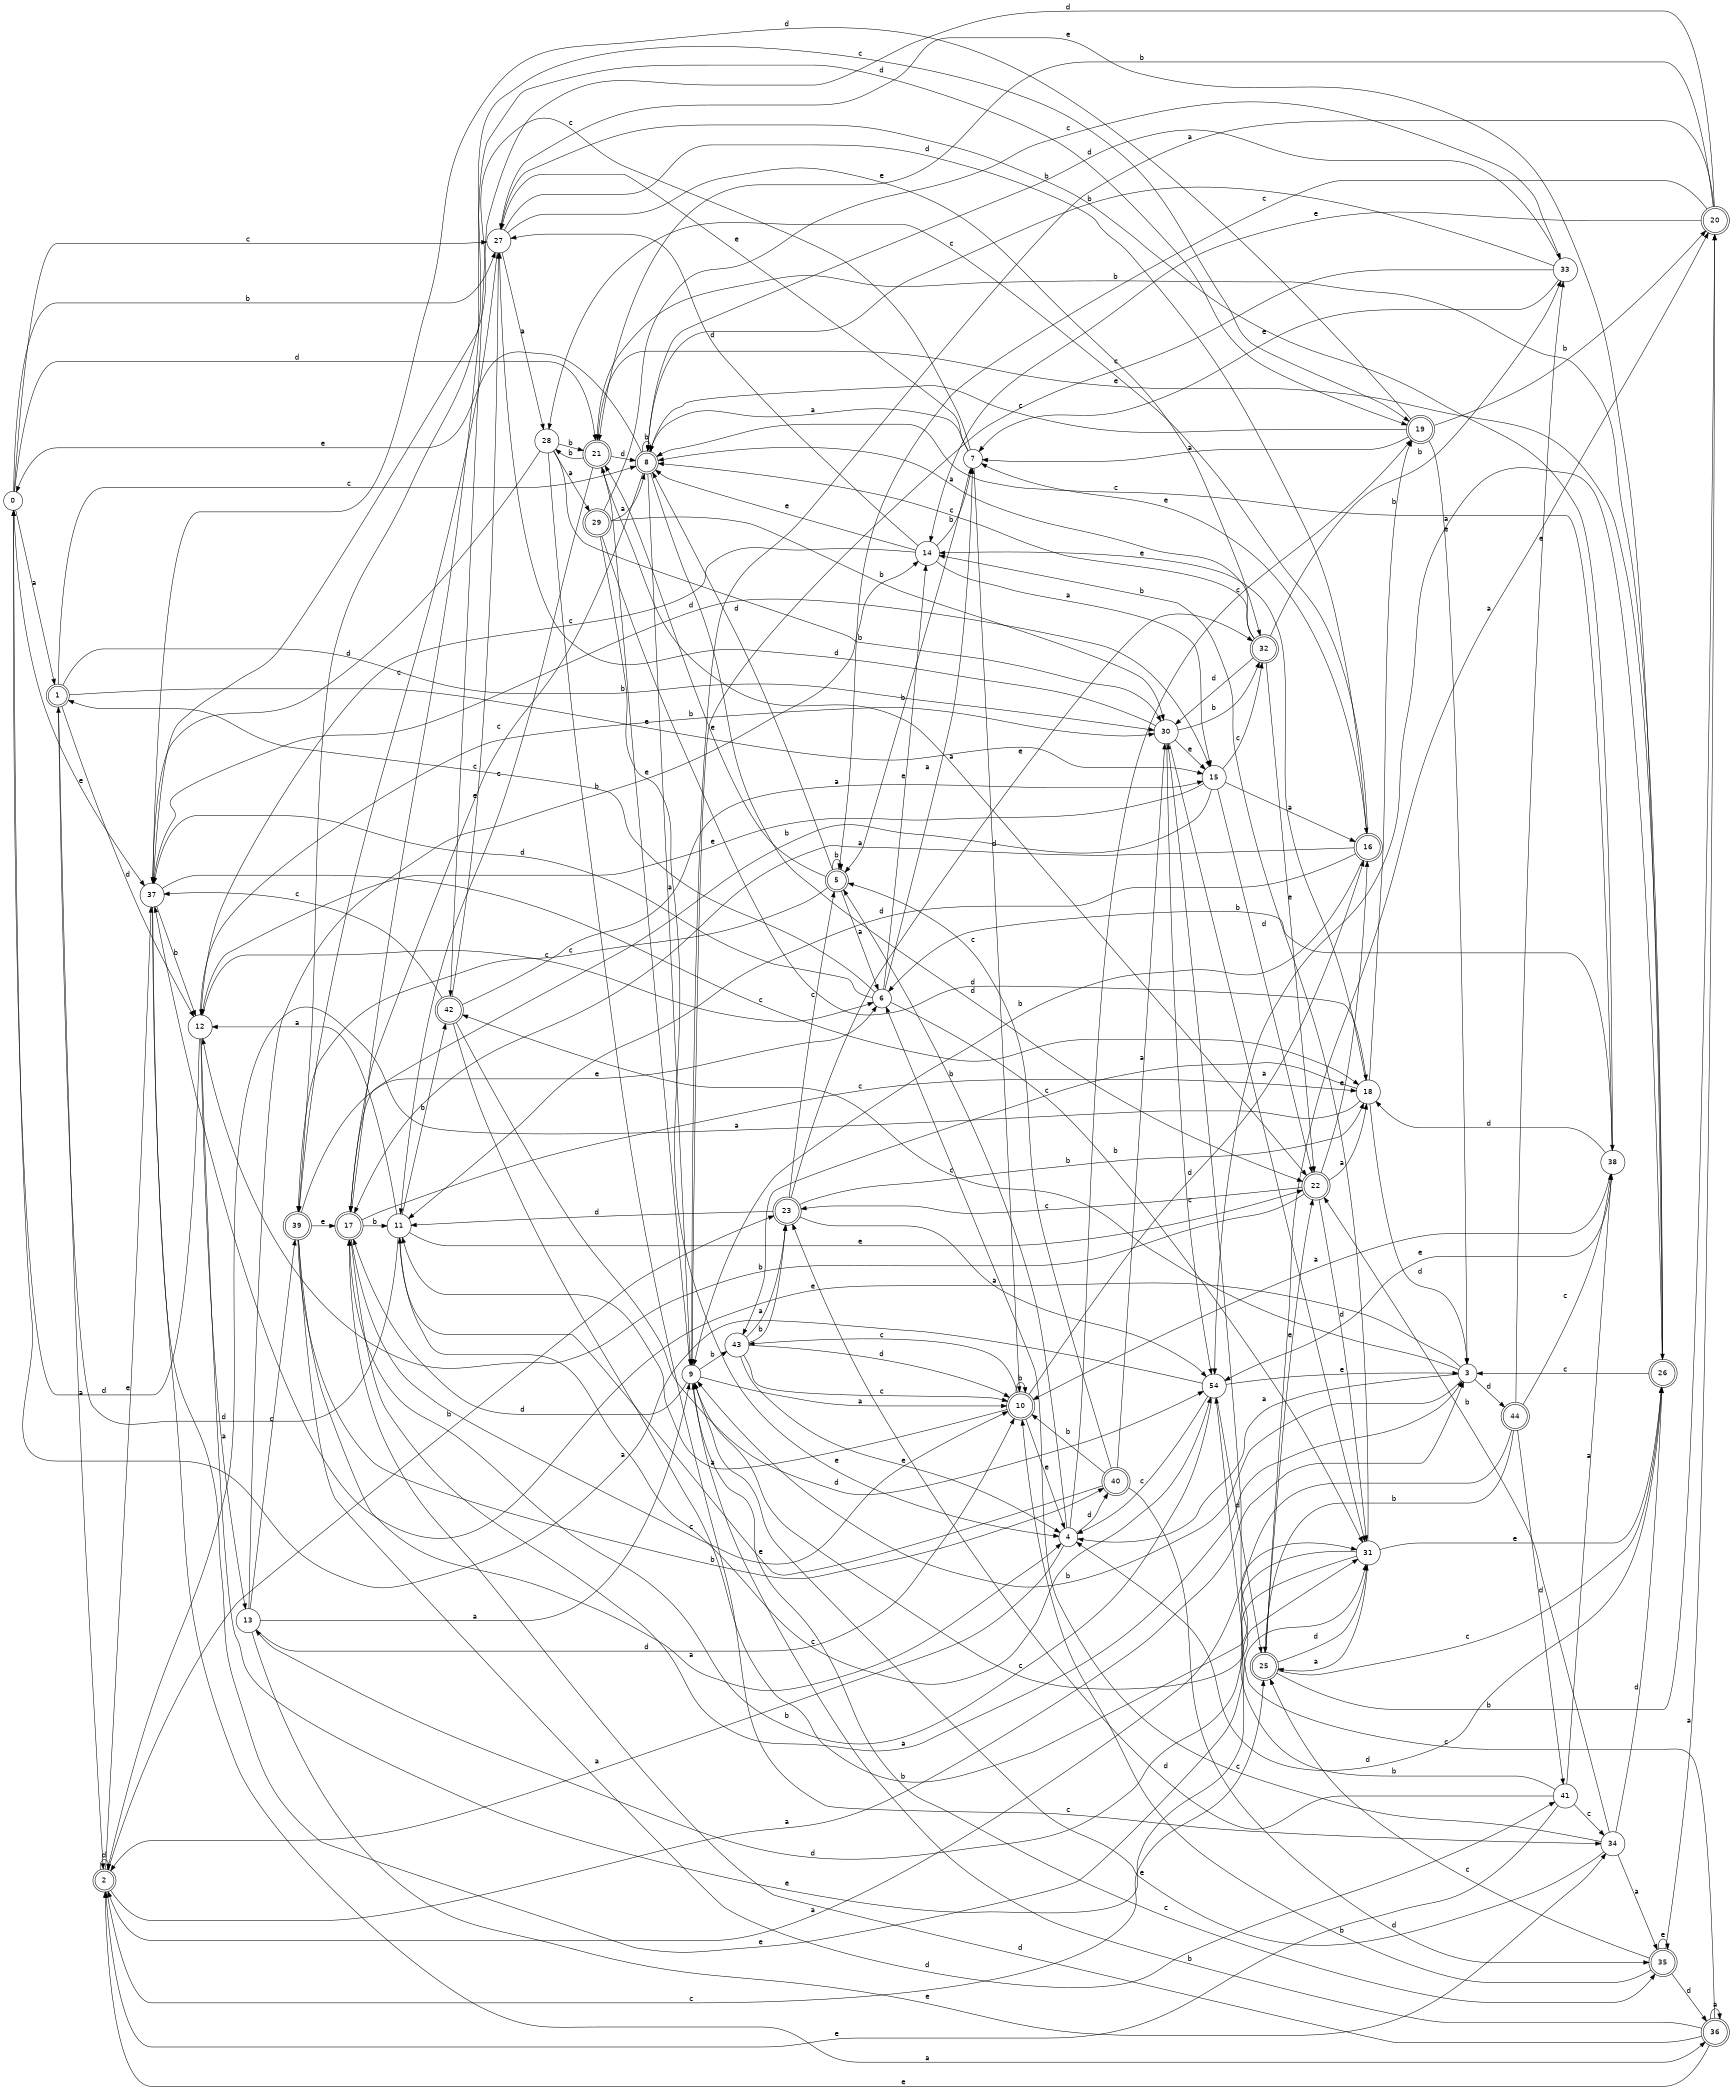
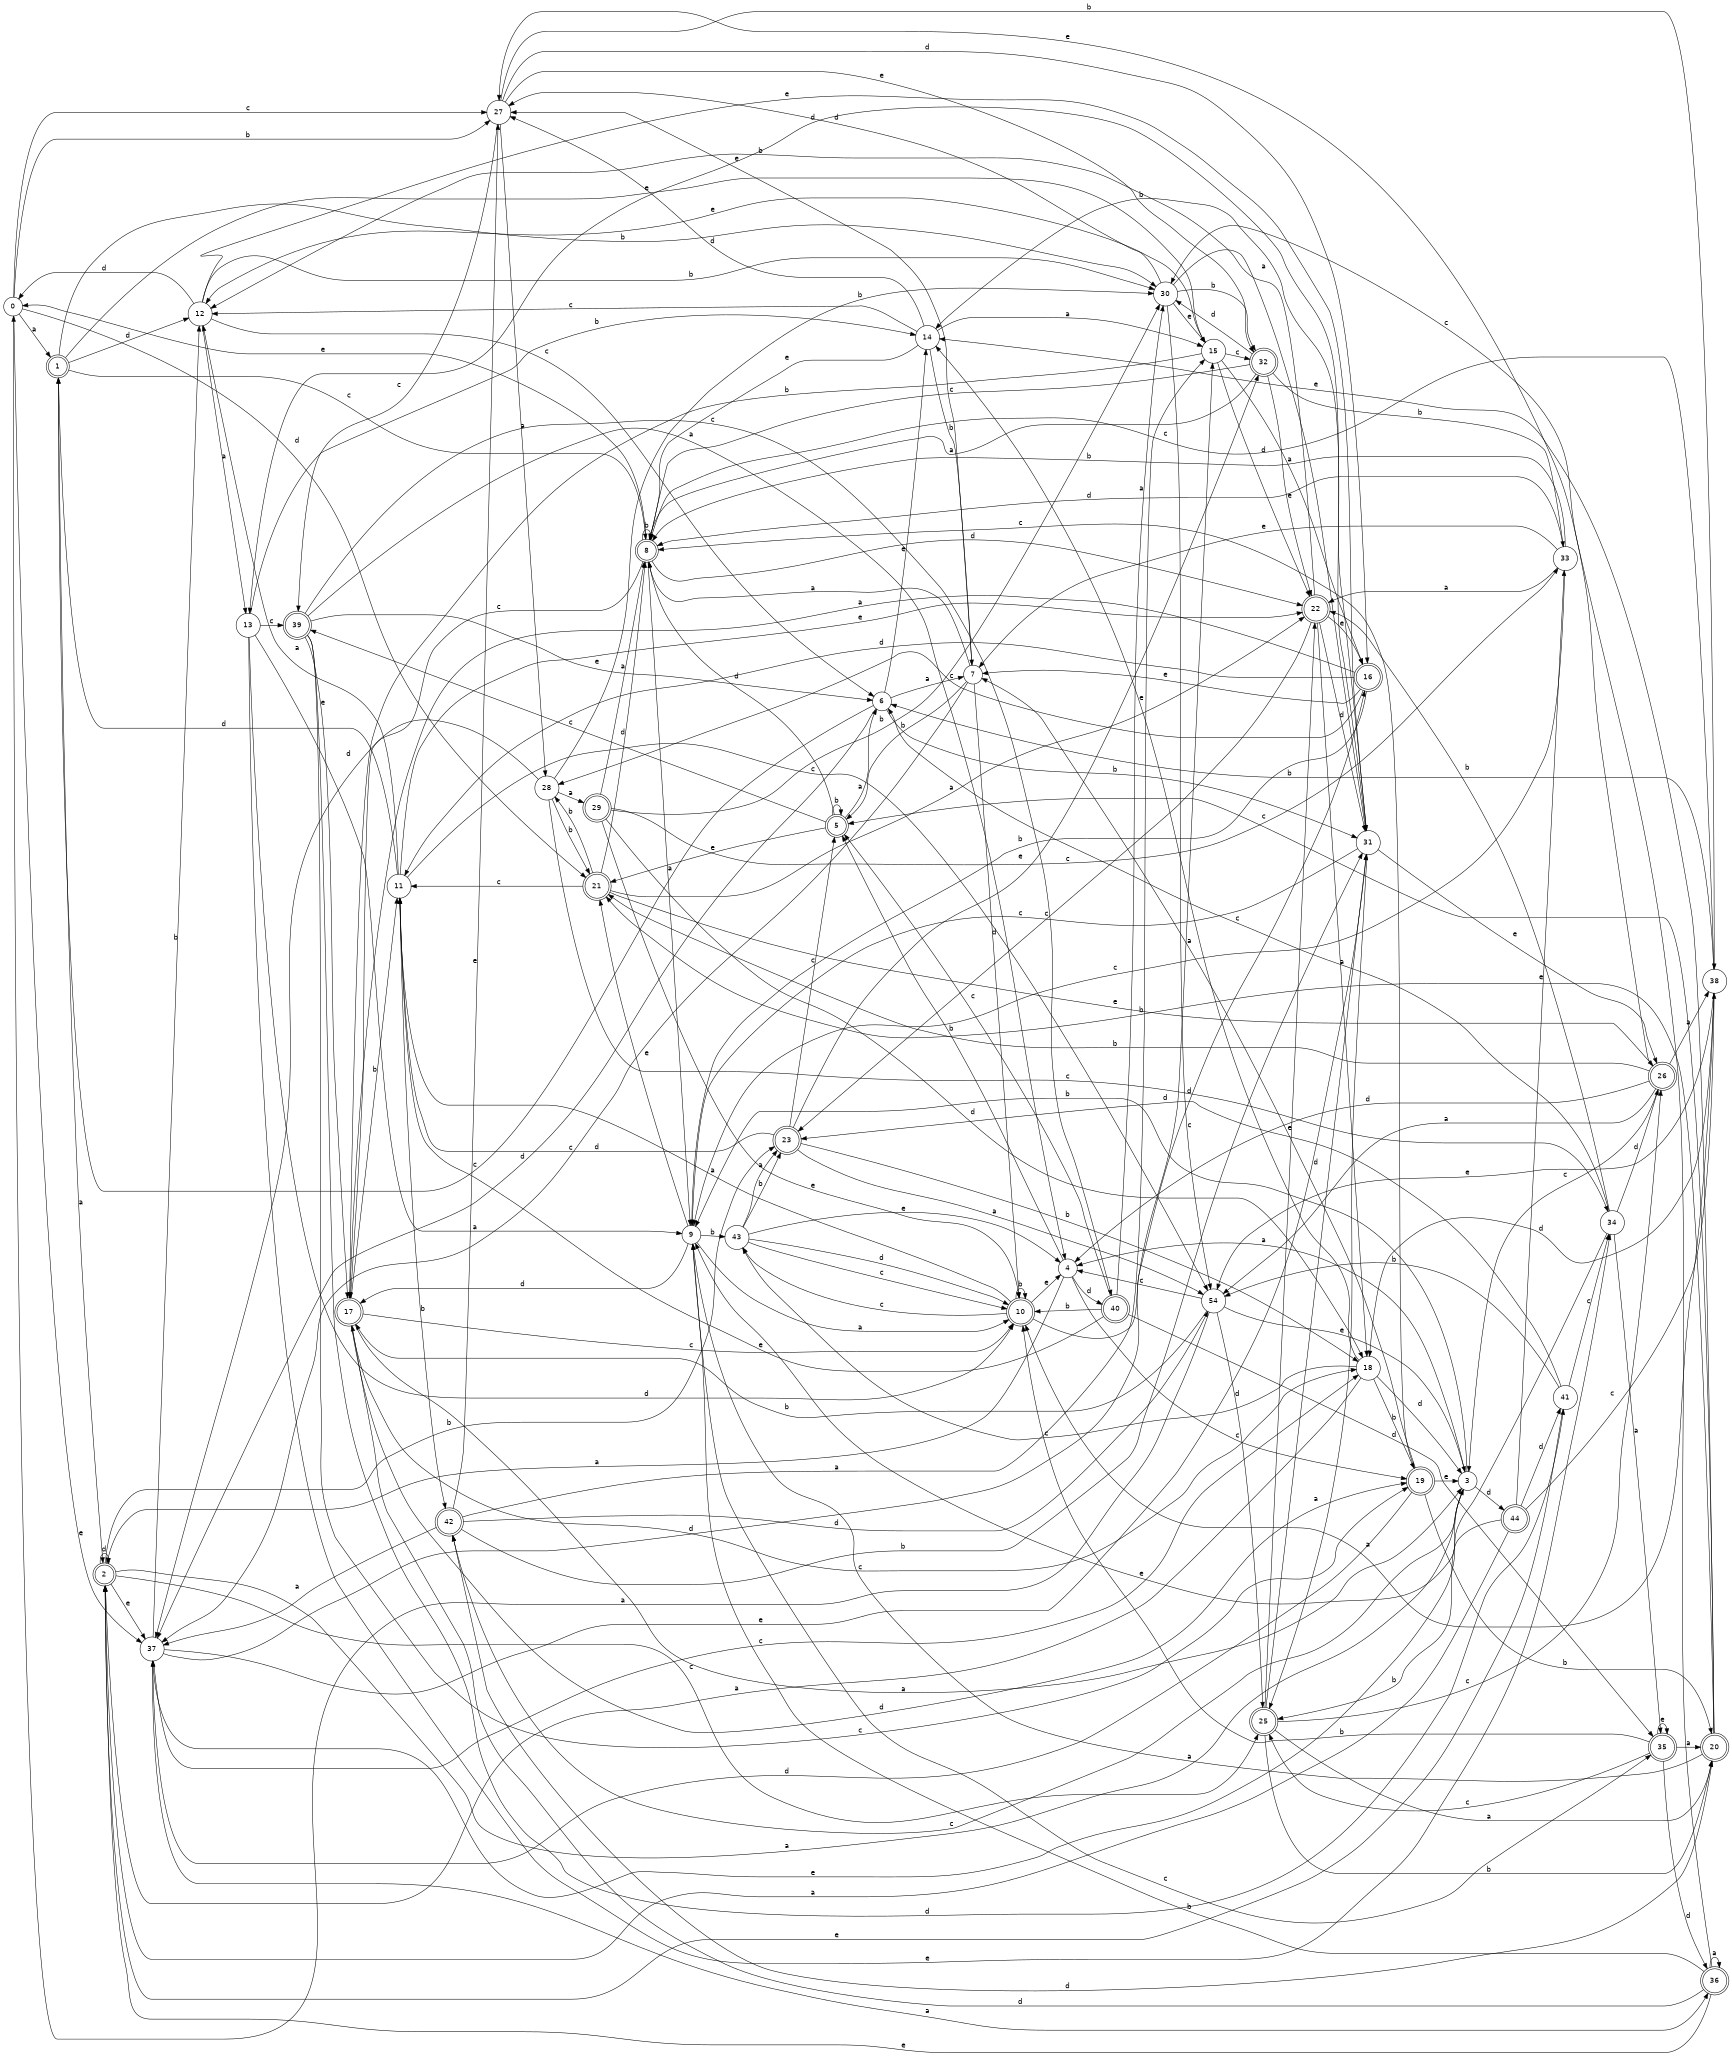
edge "33" -> "22": added, label "a"
edge "42" -> "37": label "c" -> "a"
edge "29" -> "4": now "29" -> "10"
edge "41" -> "38": now "26" -> "38"
edge "39" -> "40": label "b" -> "c"
